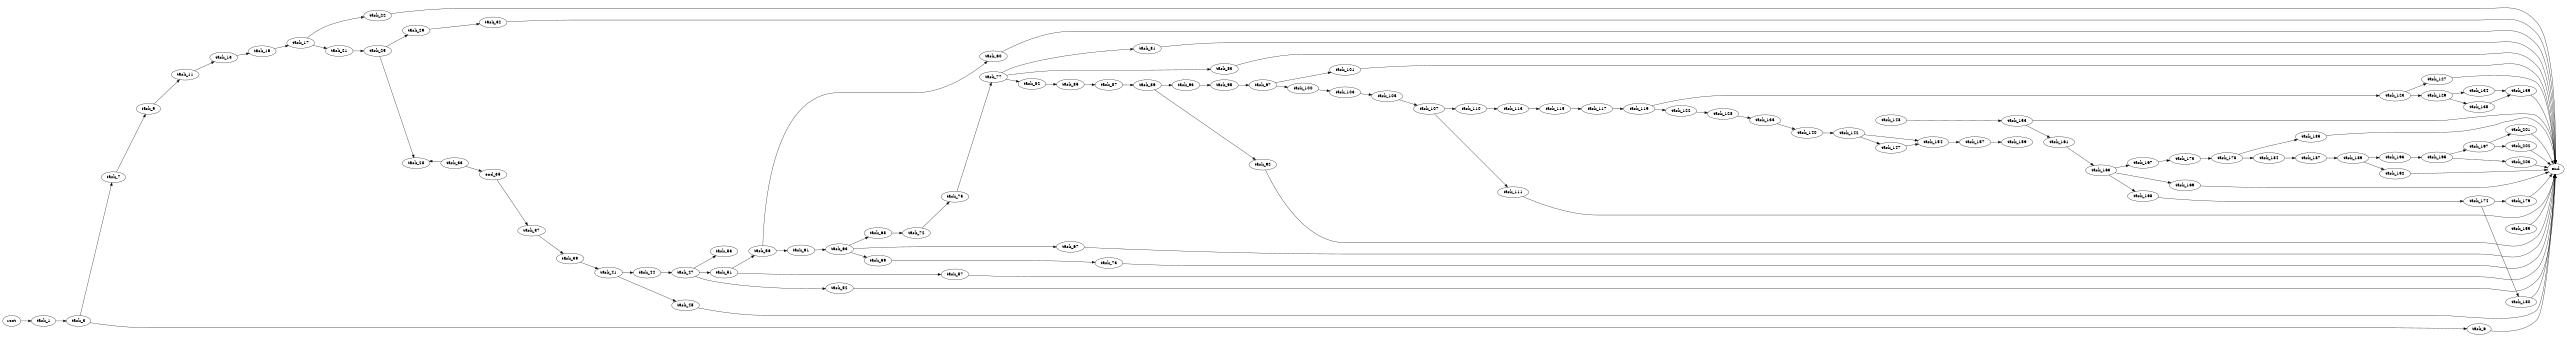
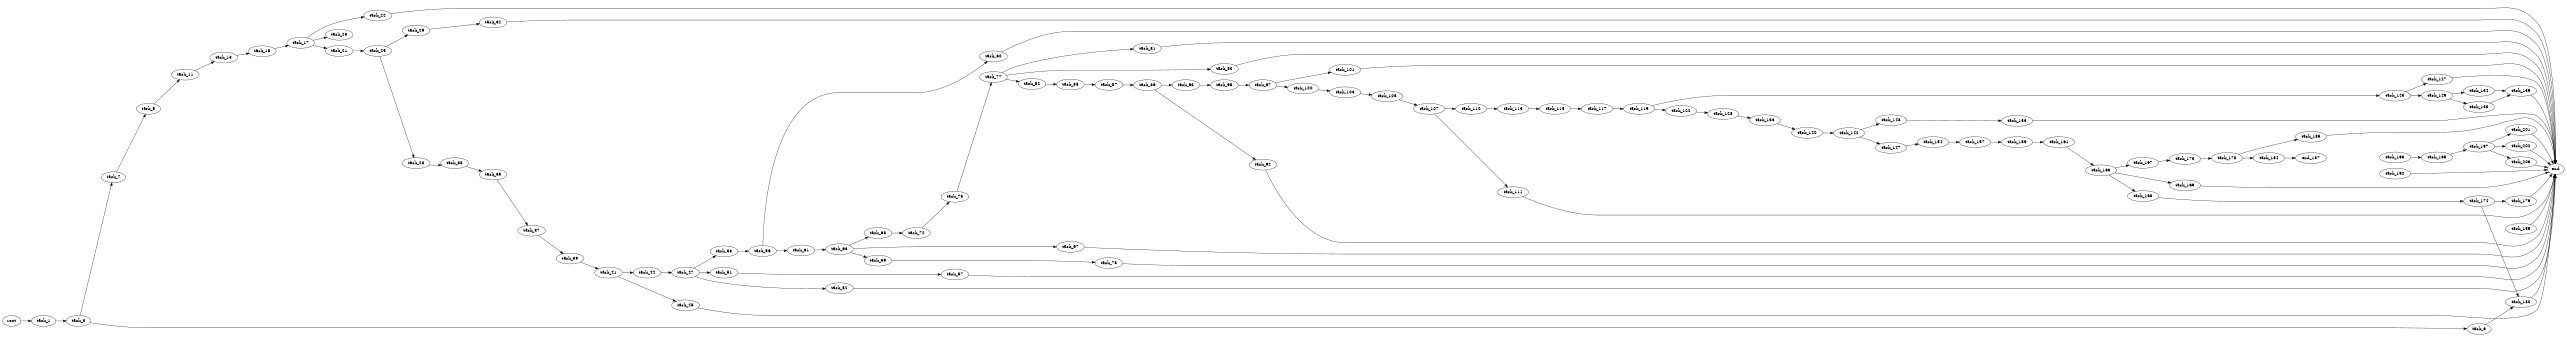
node "task_23": added
edge "task_153" -> "task_161": now "task_159" -> "task_161"
edge "task_142" -> "task_154": now "task_142" -> "task_148"
node "task_187": label "task_187" -> "end_187"
node "task_189": removed
edge "task_195" -> "task_203": now "task_197" -> "task_203"
edge "task_33" -> "task_28": reversed
node "end_35": label "end_35" -> "task_35"
edge "task_51" -> "task_56": now "task_53" -> "task_56"
edge "task_6" -> "end": now "task_6" -> "task_180"
